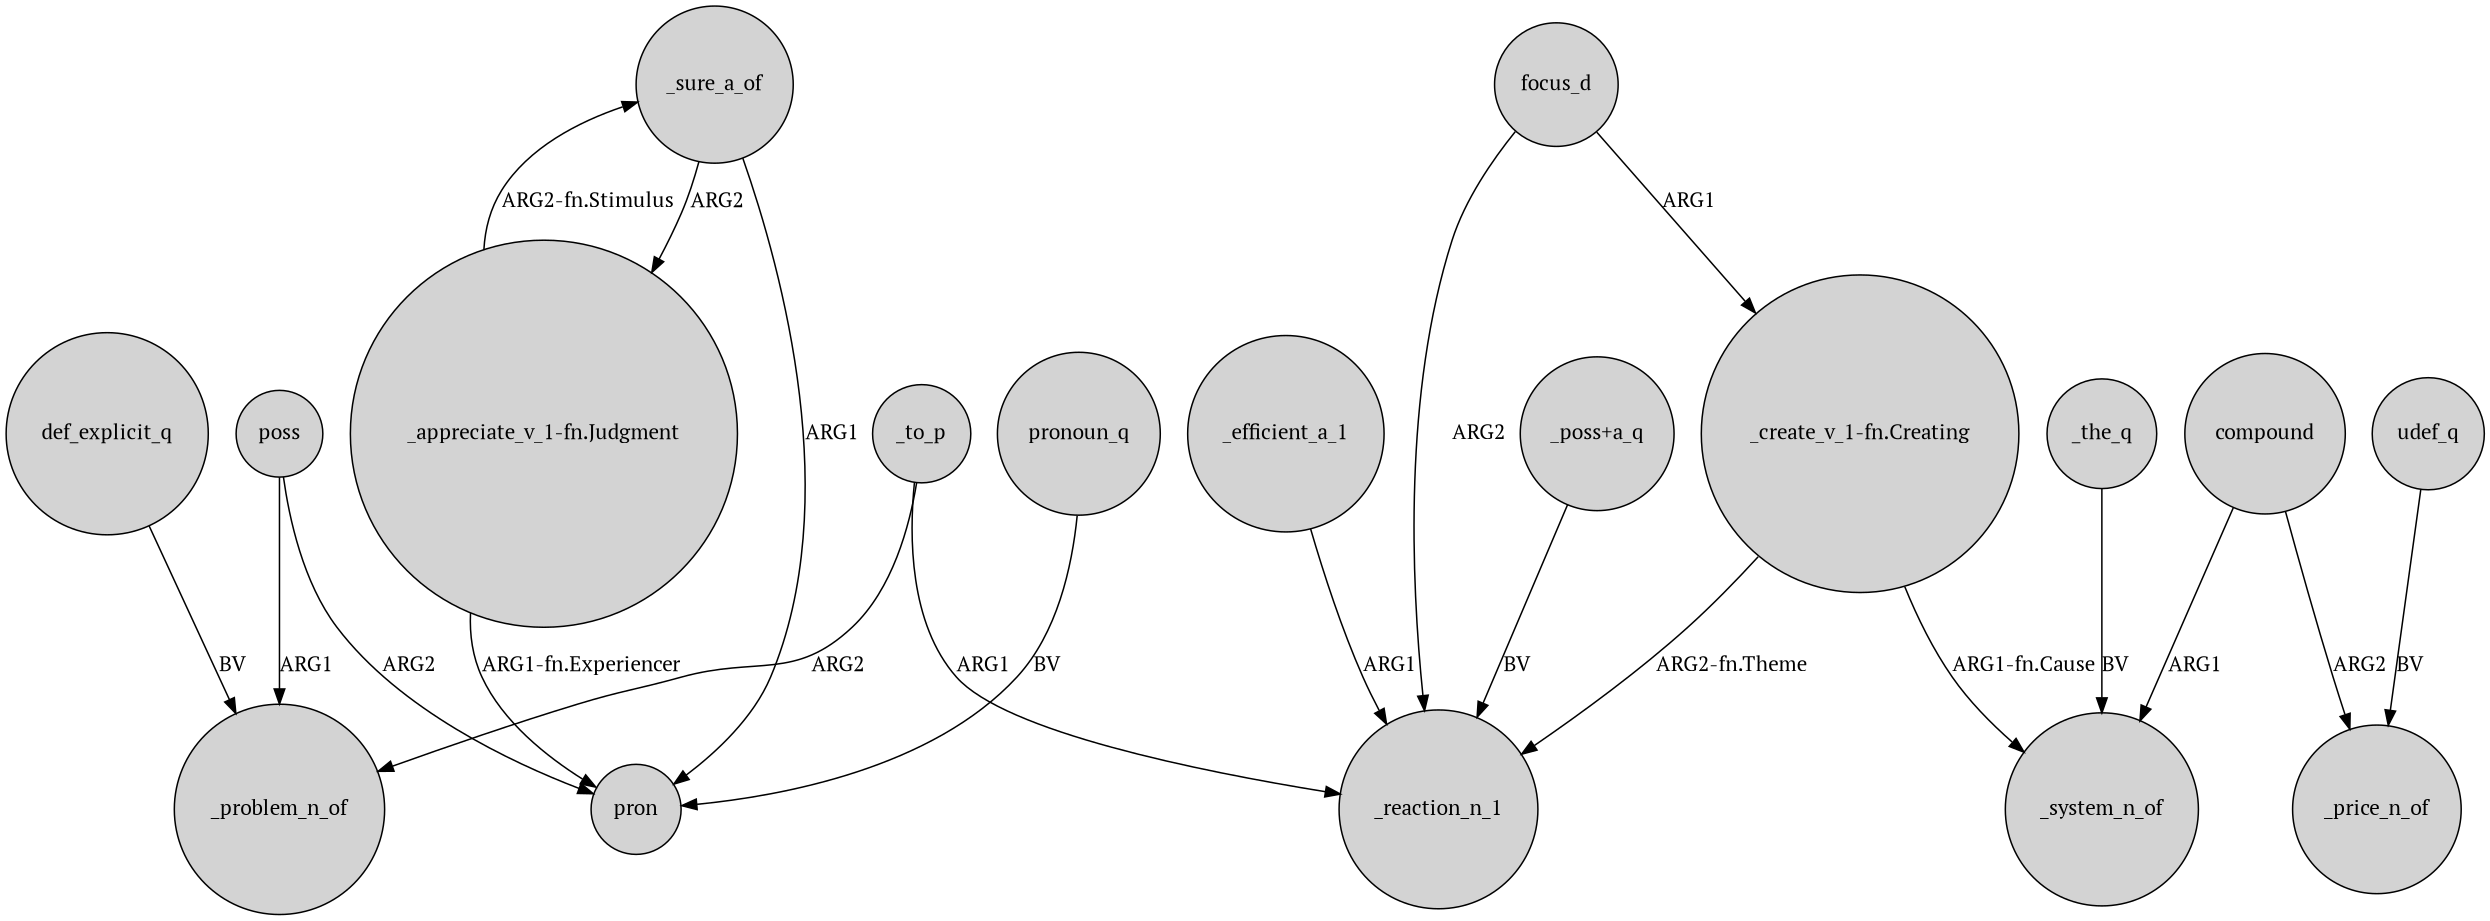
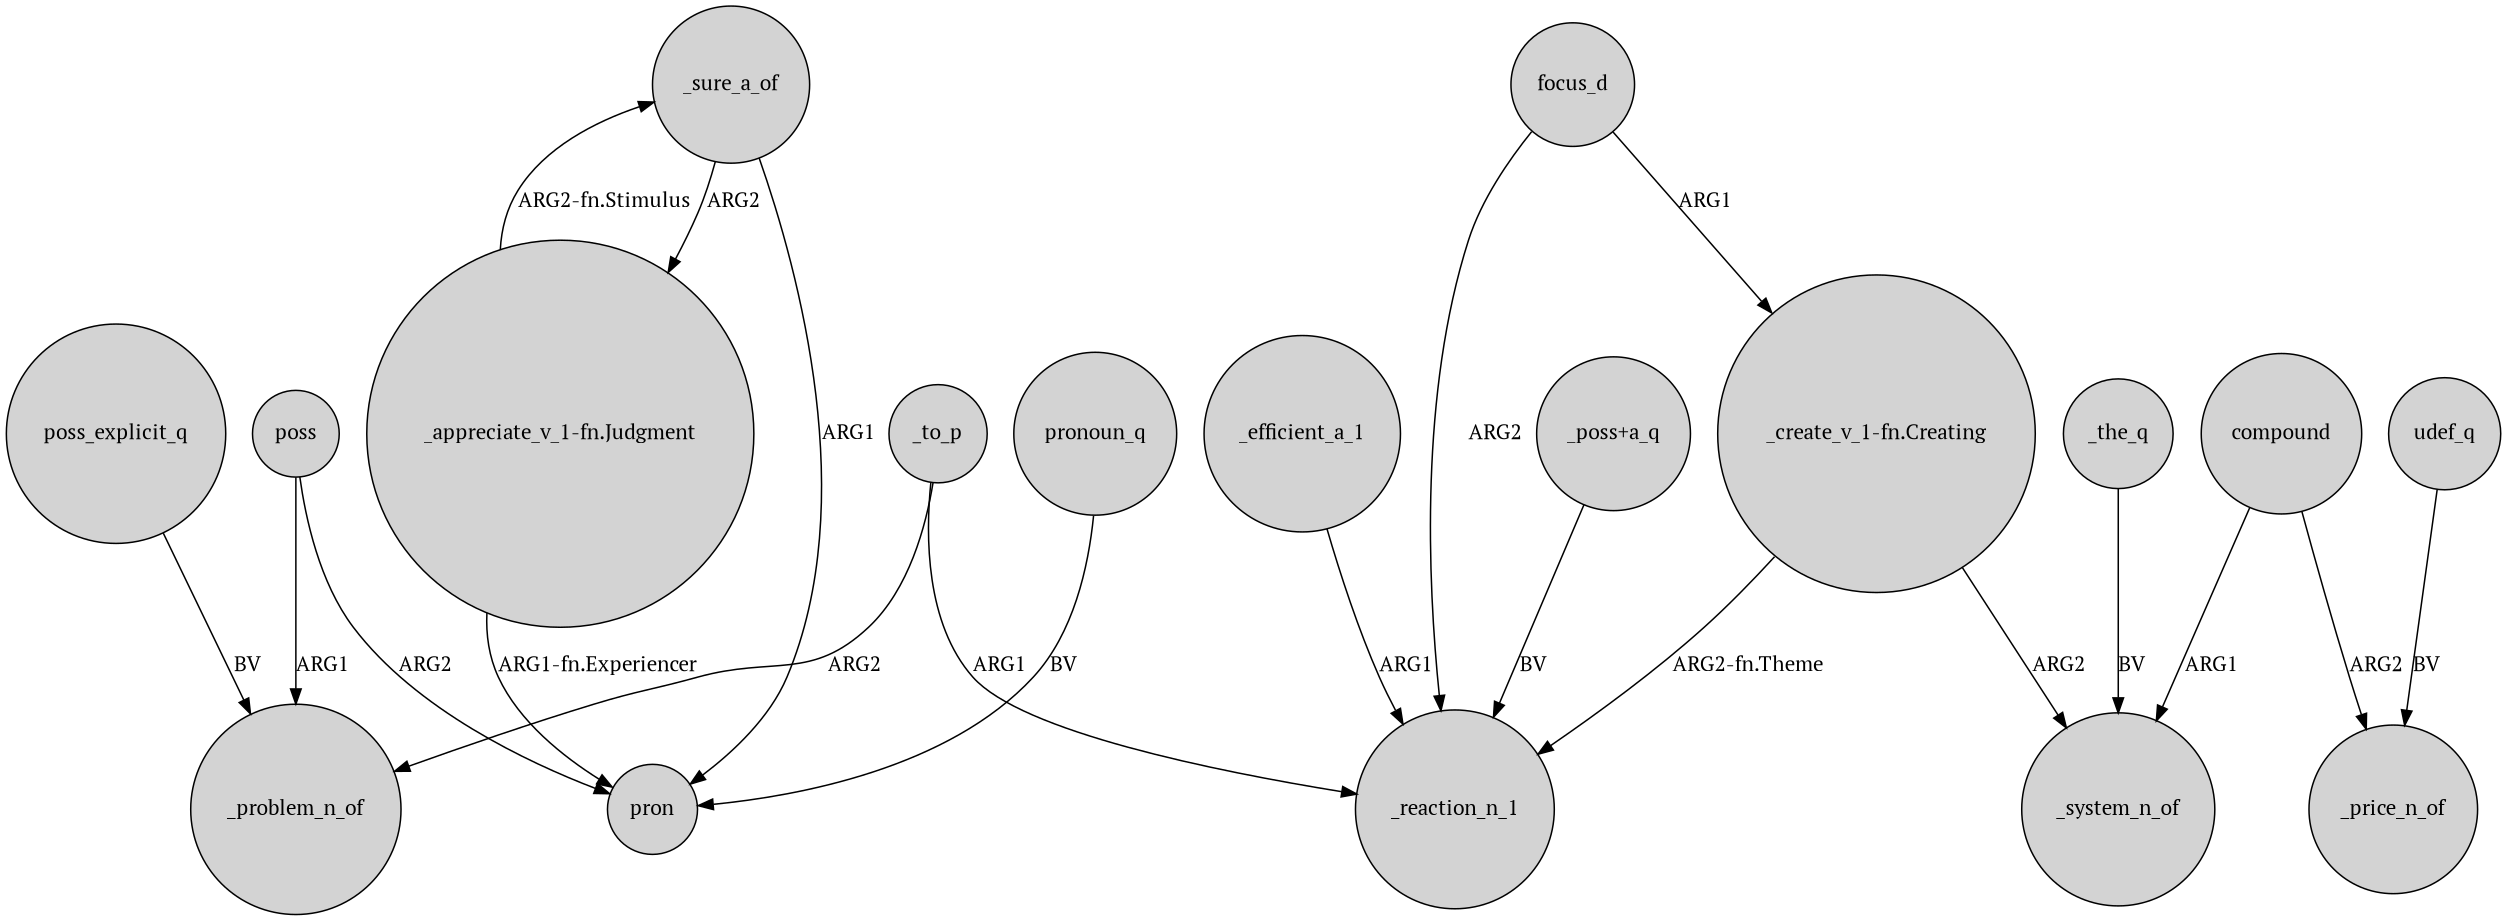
node "def_explicit_q": label "def_explicit_q" -> "poss_explicit_q"
edge "_create_v_1-fn.Creating" -> "_system_n_of": label "ARG1-fn.Cause" -> "ARG2"
